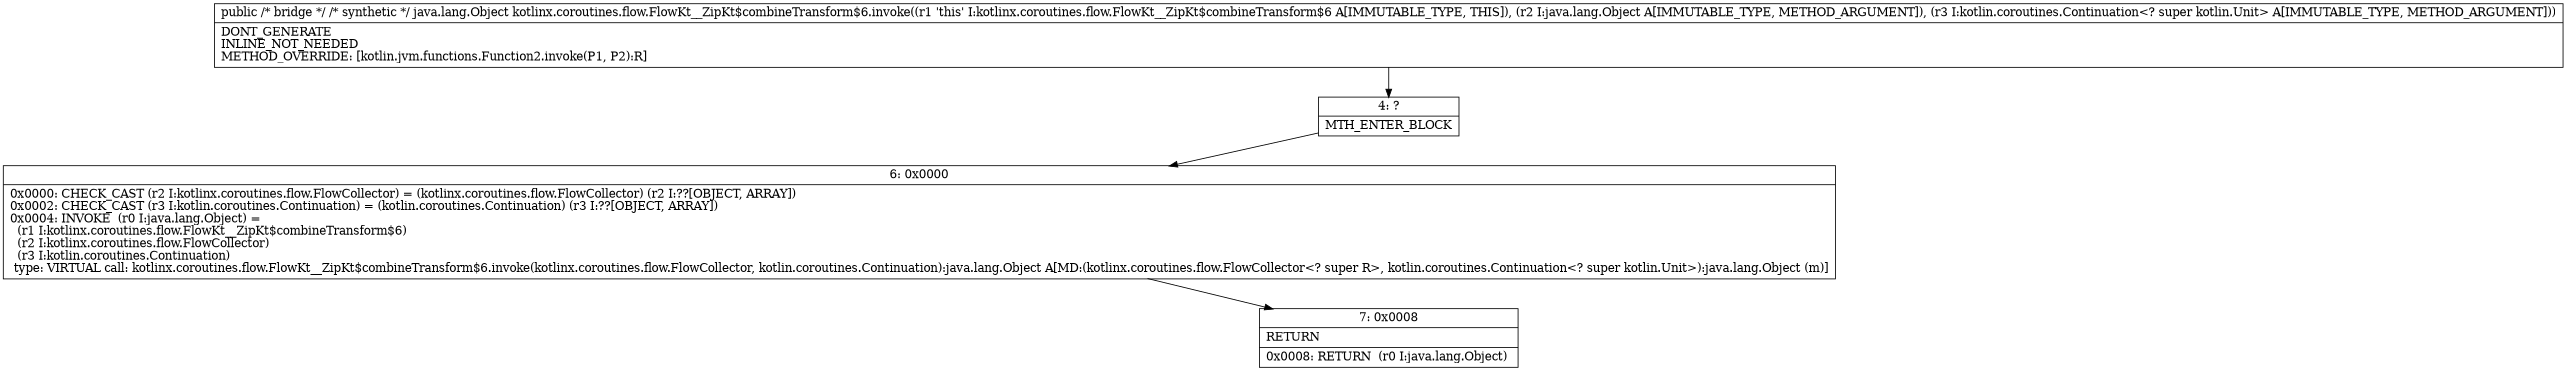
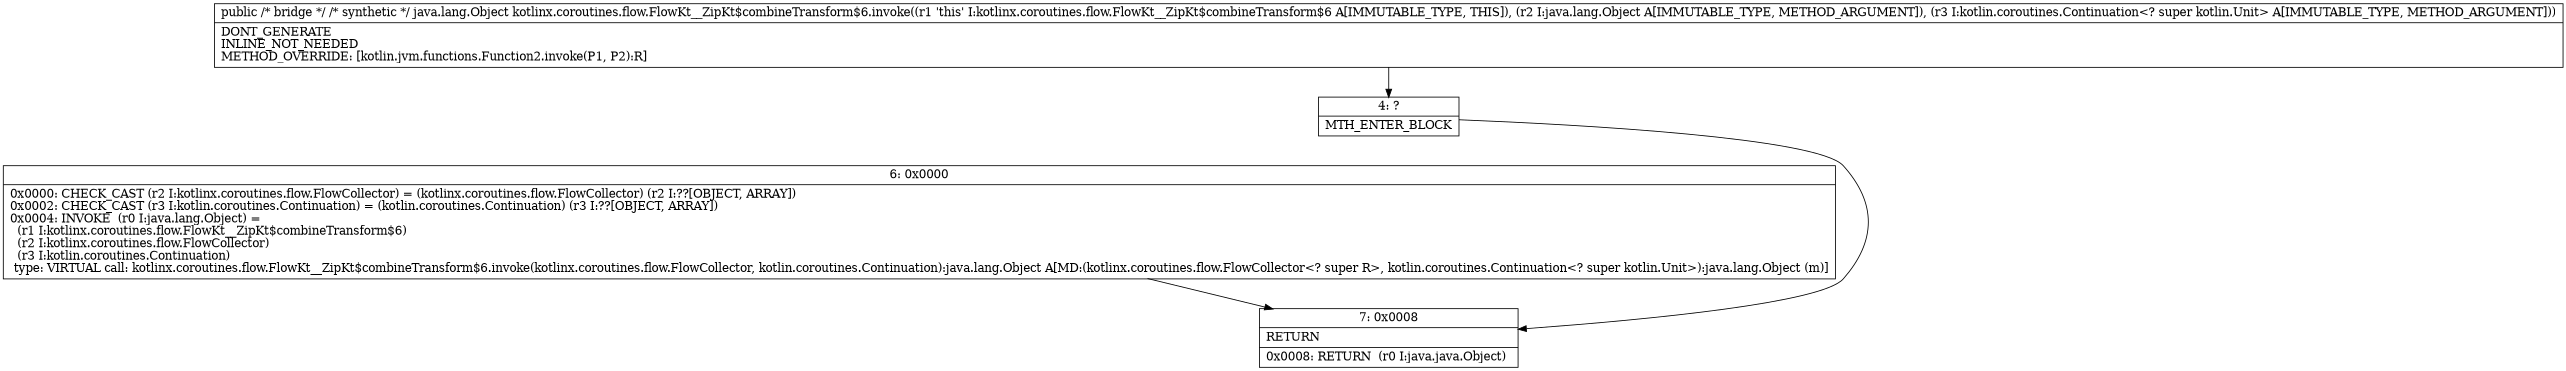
edge "4: ?" -> "6: 0x0000": now "4: ?" -> "7: 0x0008"
node "7: 0x0008": text "0x0008: RETURN  (r0 I:java.lang.Object)" -> "0x0008: RETURN  (r0 I:java.java.Object)"
